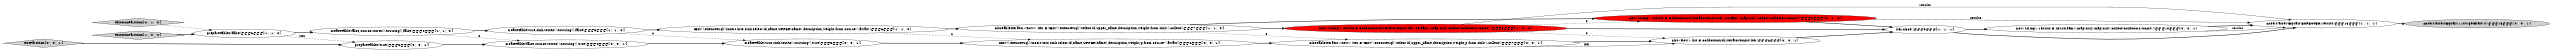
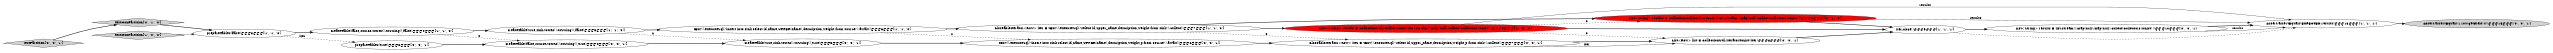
edge "testNonPartition['0', '1', '0']" -> "prepareTables(false)@@@3@@@['1', '1', '0']": style dashed -> bold
edge "testNonPartition['1', '0', '0']" -> "prepareTables(false)@@@3@@@['1', '1', '0']": style bold -> solid
edge "iter.close()@@@9@@@['1', '1', '1']" -> "Assert.assertEquals(EXPECTED,results)@@@13@@@['1', '1', '1']": style bold -> dashed
edge "testPartition['0', '0', '1']" -> "prepareTables(true)@@@3@@@['0', '0', '1']": now "testPartition['0', '0', '1']" -> "testNonPartition['0', '1', '0']"
